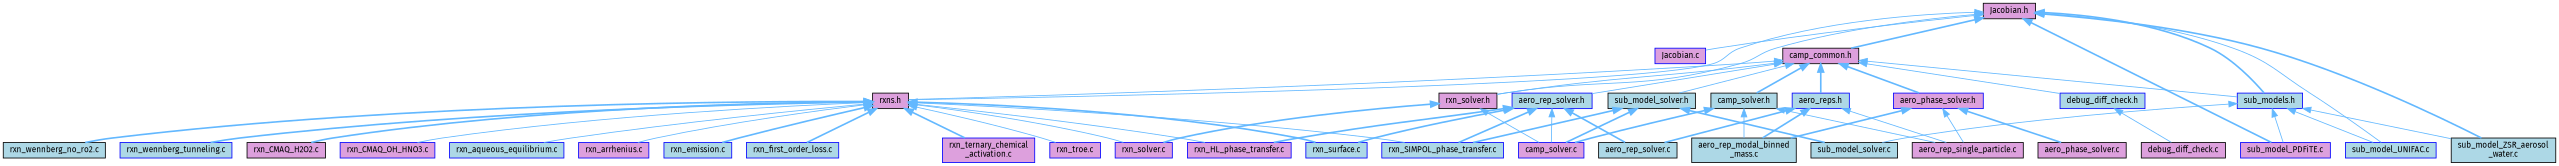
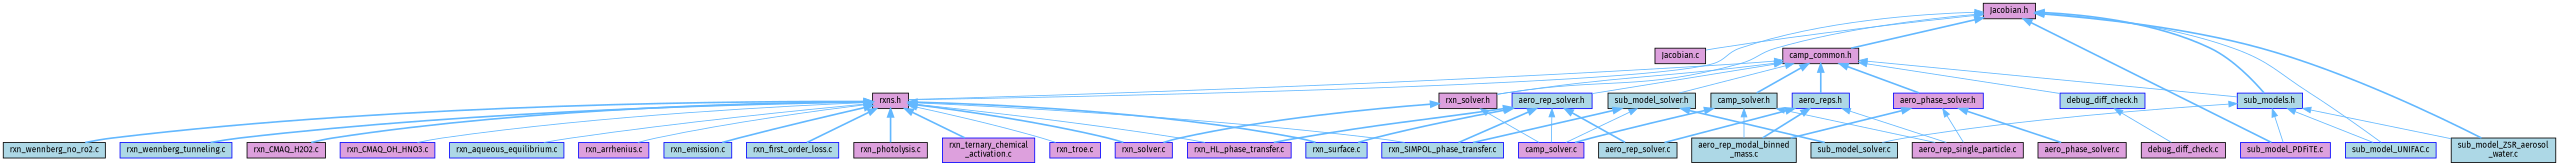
node "Jacobian.c": color blue -> black
edge "rxn_solver.c" -> "rxns.h": style solid -> bold
edge "camp_solver.c" -> "sub_model_solver.h": style bold -> solid
node "rxn_photolysis.c": added
